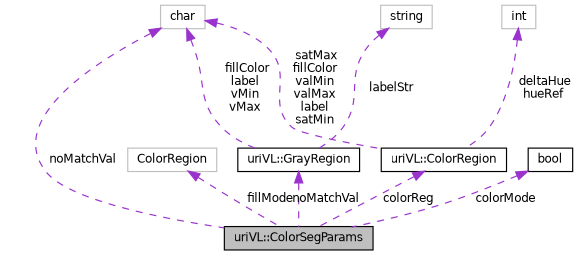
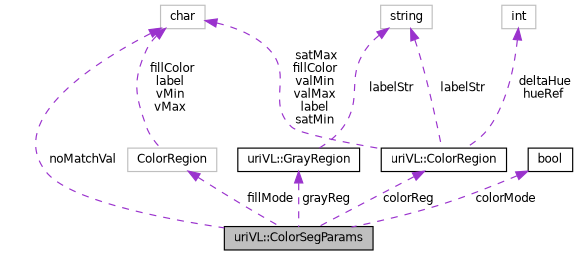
edge "uriVL::ColorRegion" -> "string": added, label "labelStr"
edge "uriVL::GrayRegion" -> "char": now "ColorRegion" -> "char"
edge "uriVL::ColorSegParams" -> "uriVL::GrayRegion": label " noMatchVal" -> " grayReg"
